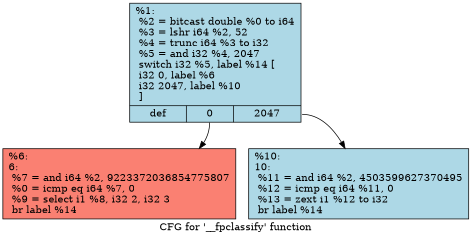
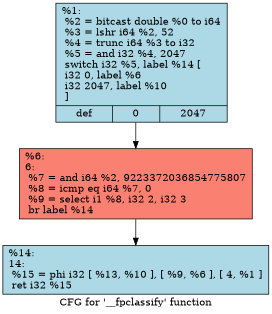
node "%10:": removed
node "%6:": text "%0 = icmp eq i64 %7, 0" -> "%8 = icmp eq i64 %7, 0"
node "%14:": added
